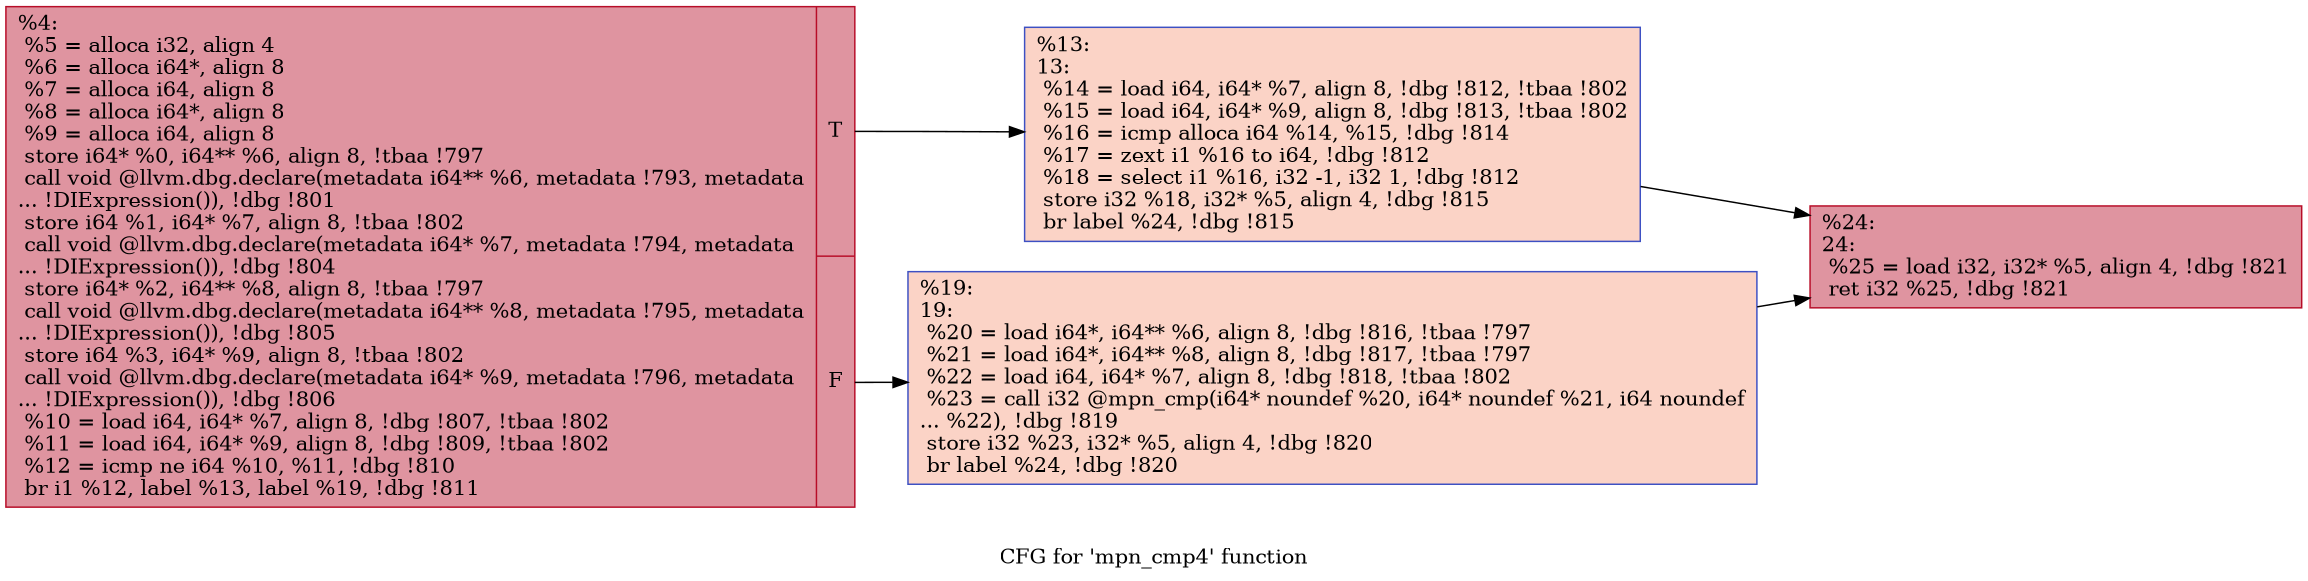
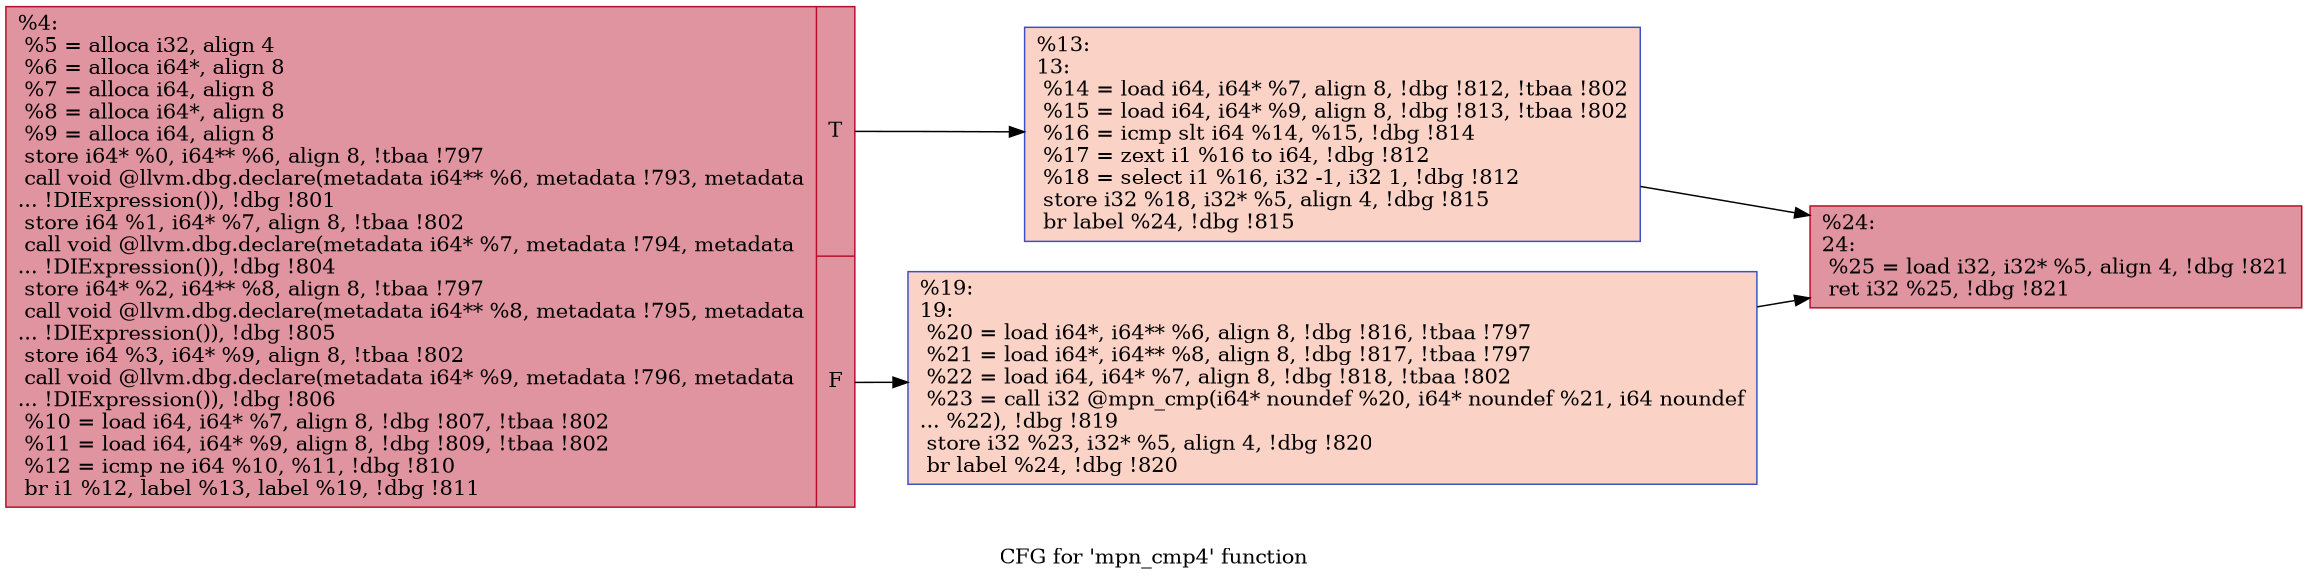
node "%13:": text "%16 = icmp alloca i64 %14, %15, !dbg !814" -> "%16 = icmp slt i64 %14, %15, !dbg !814"
